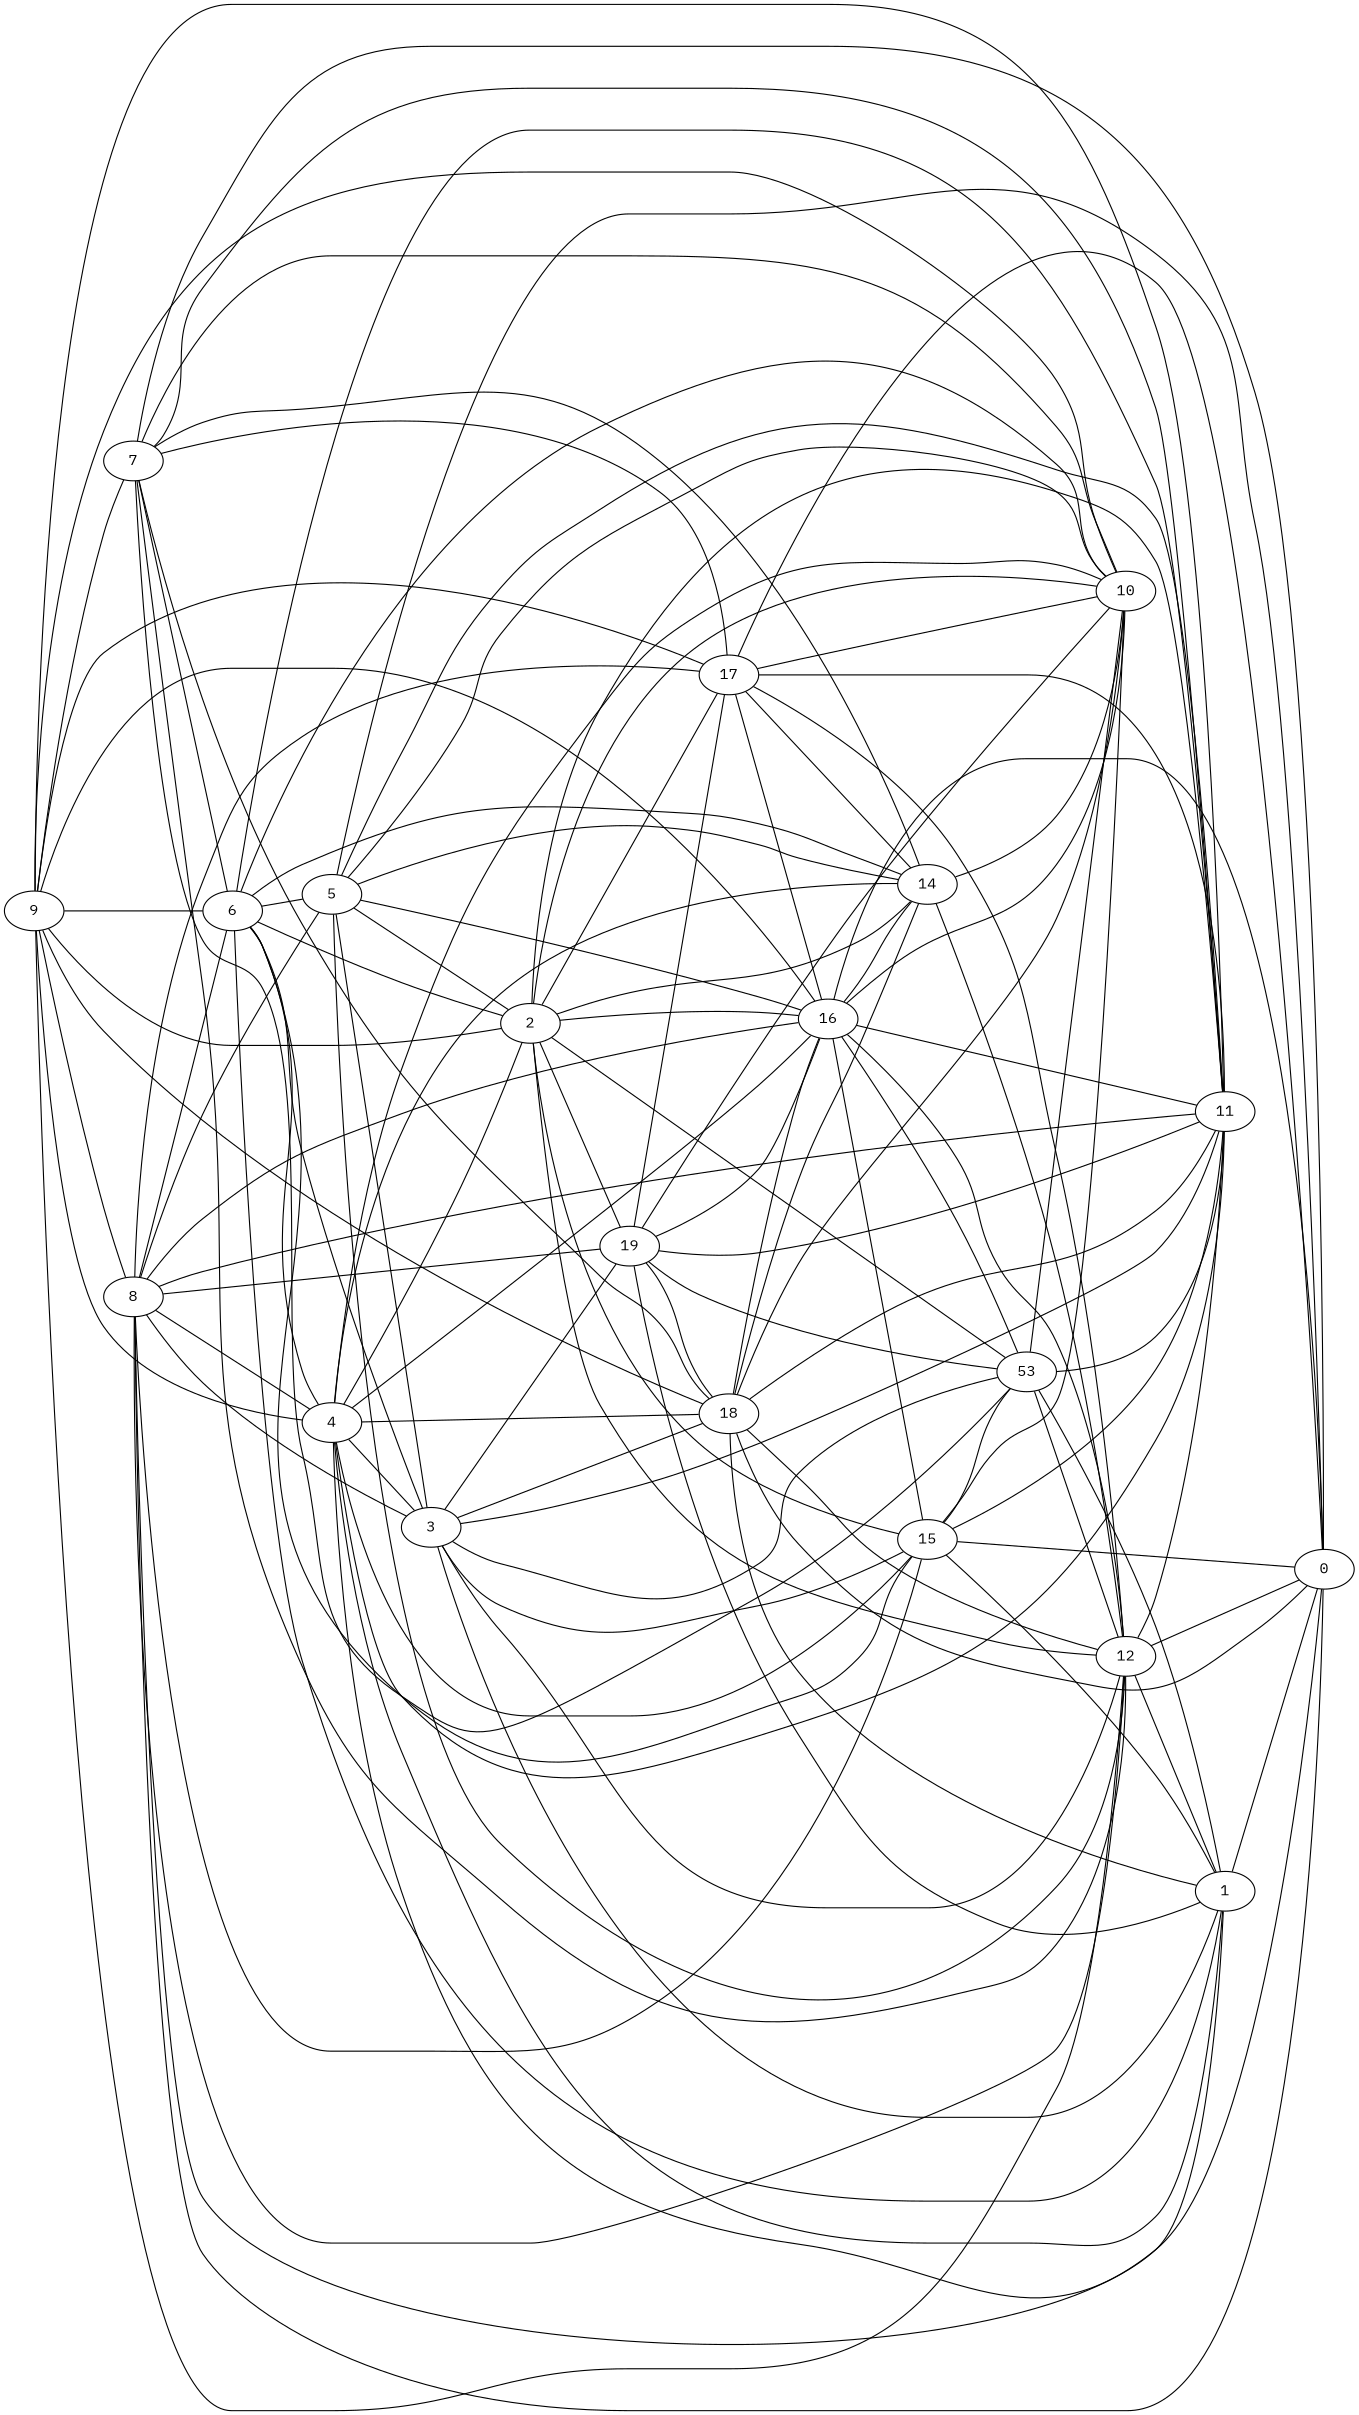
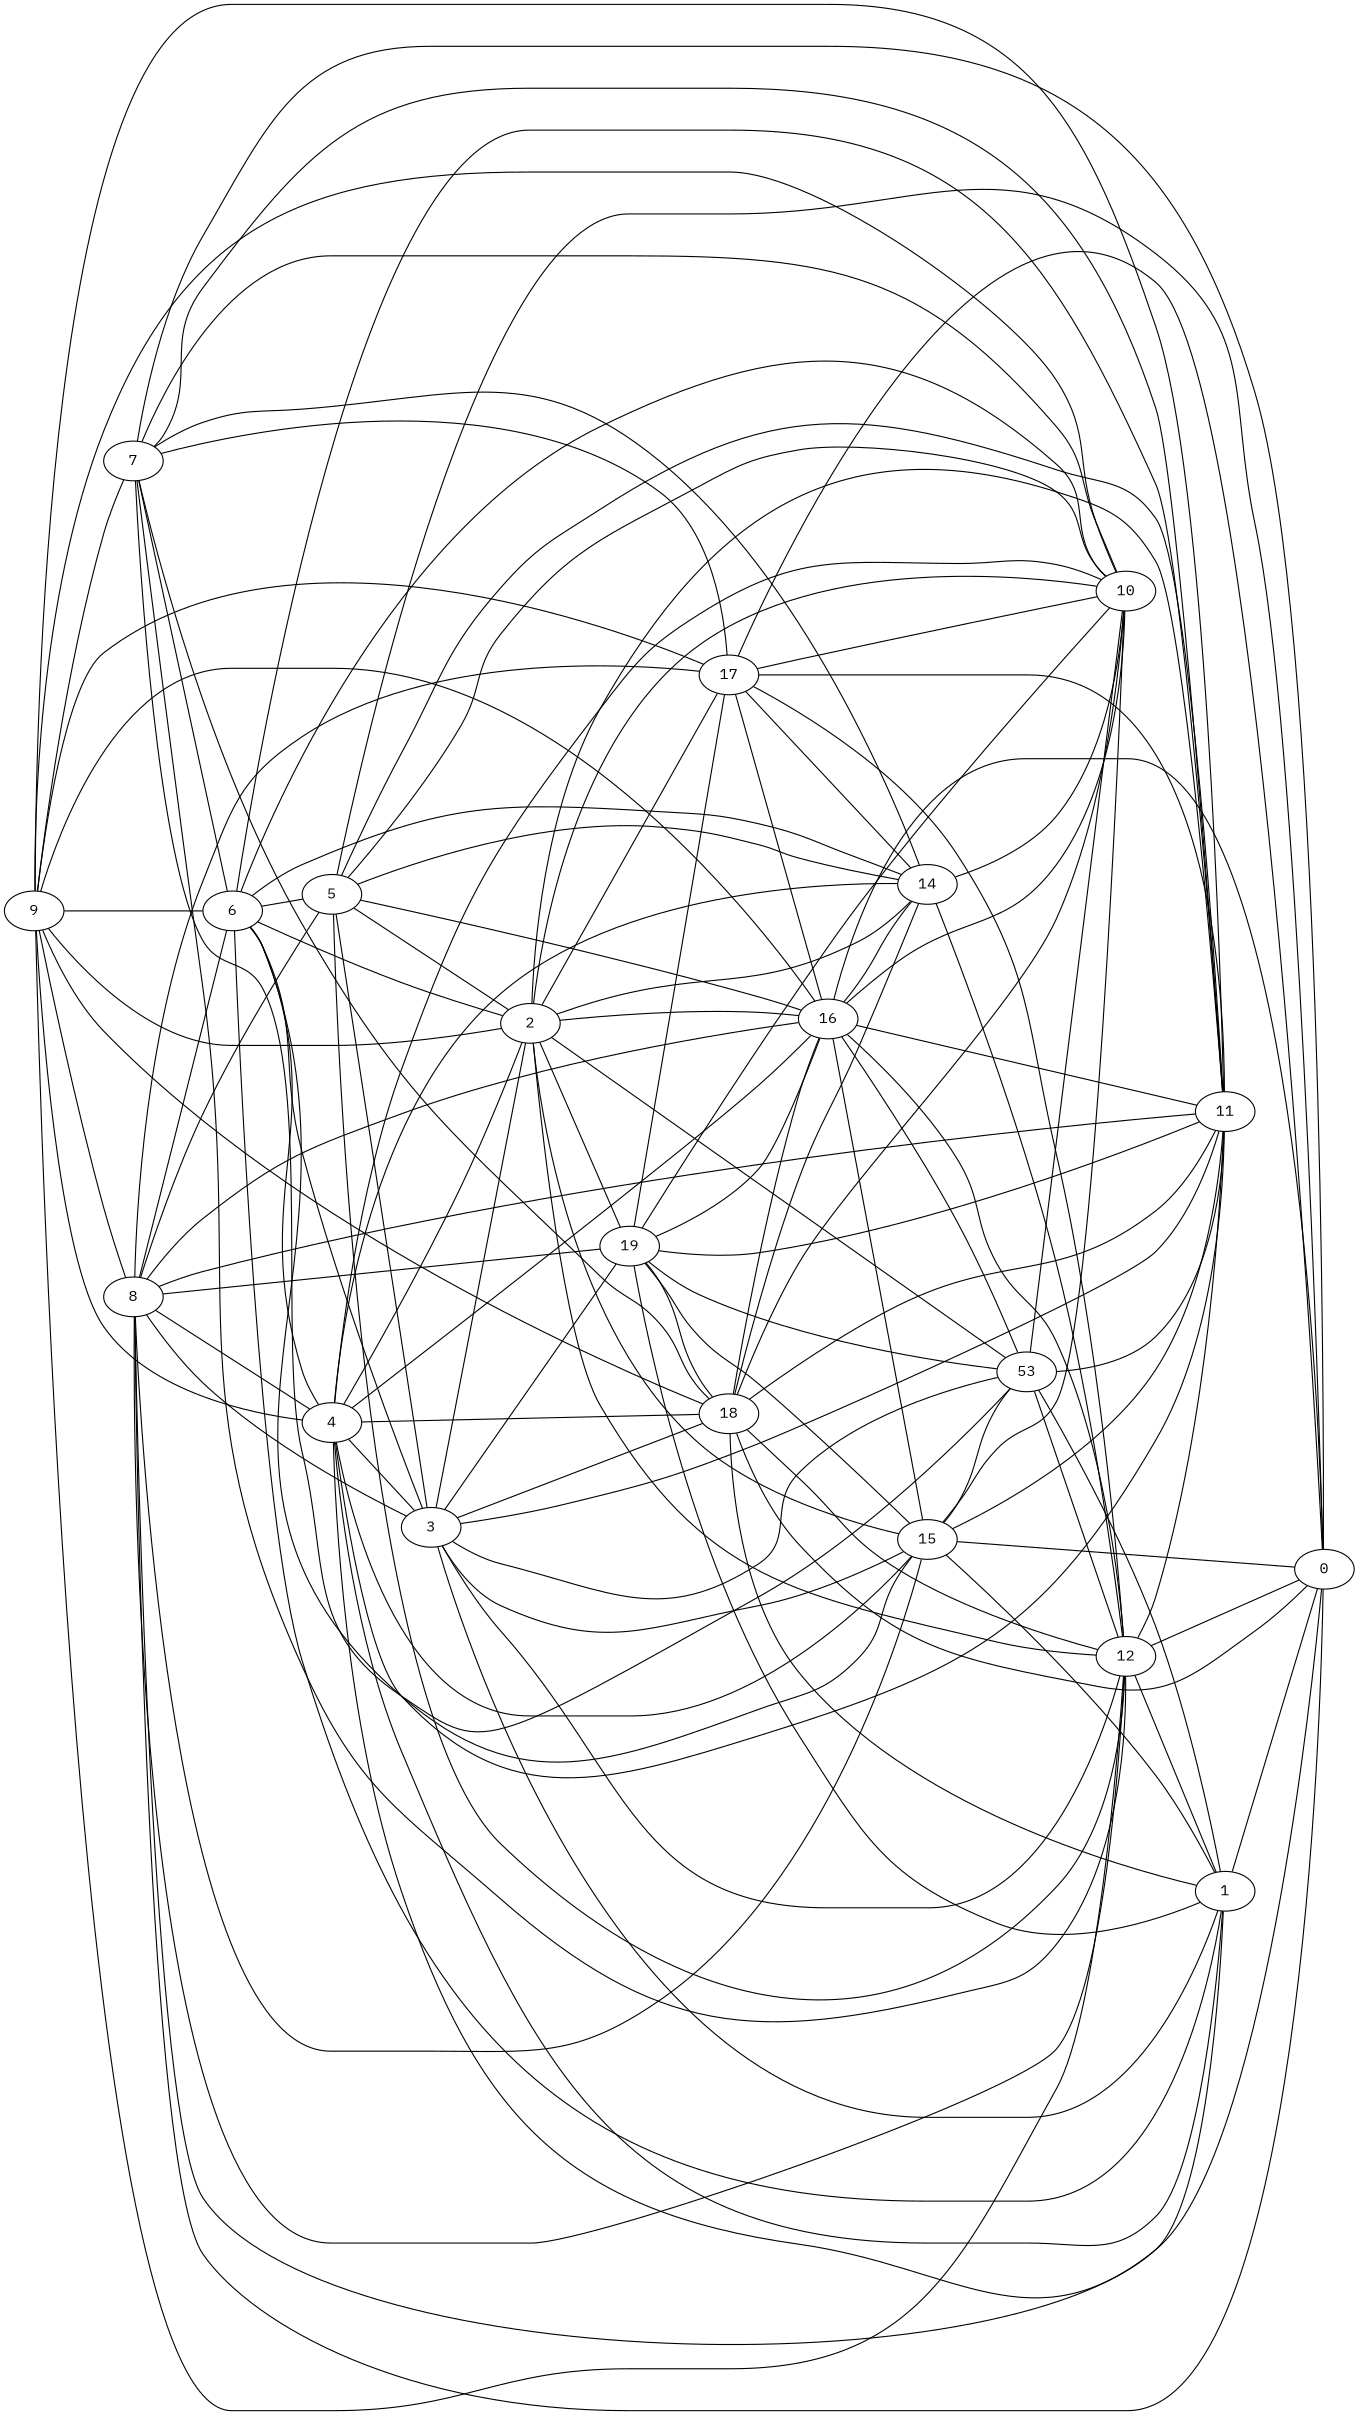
edge "2" -- "3": added
edge "19" -- "15": added
